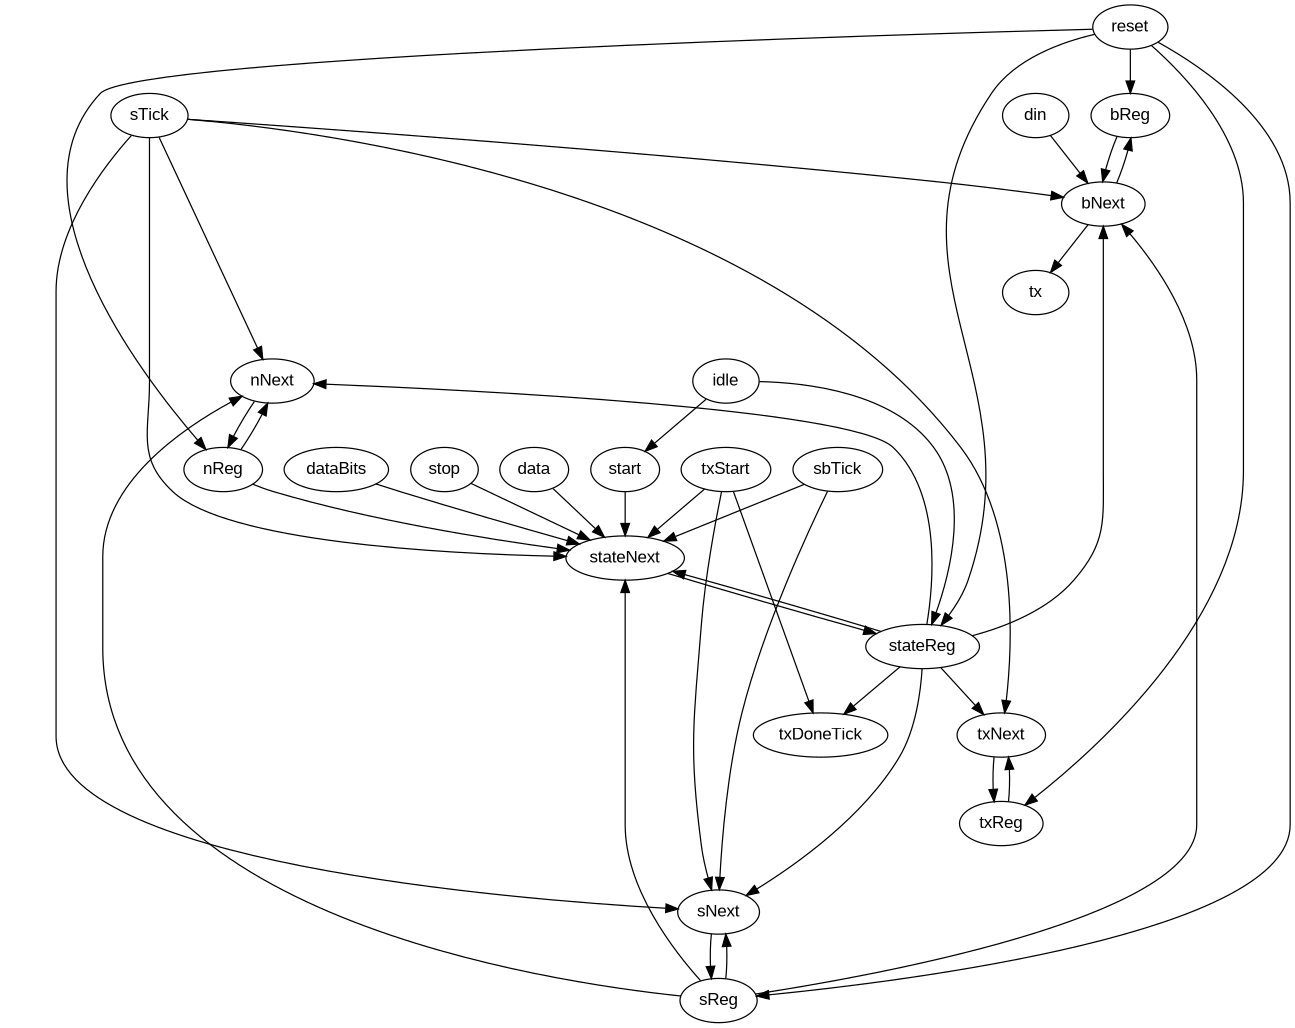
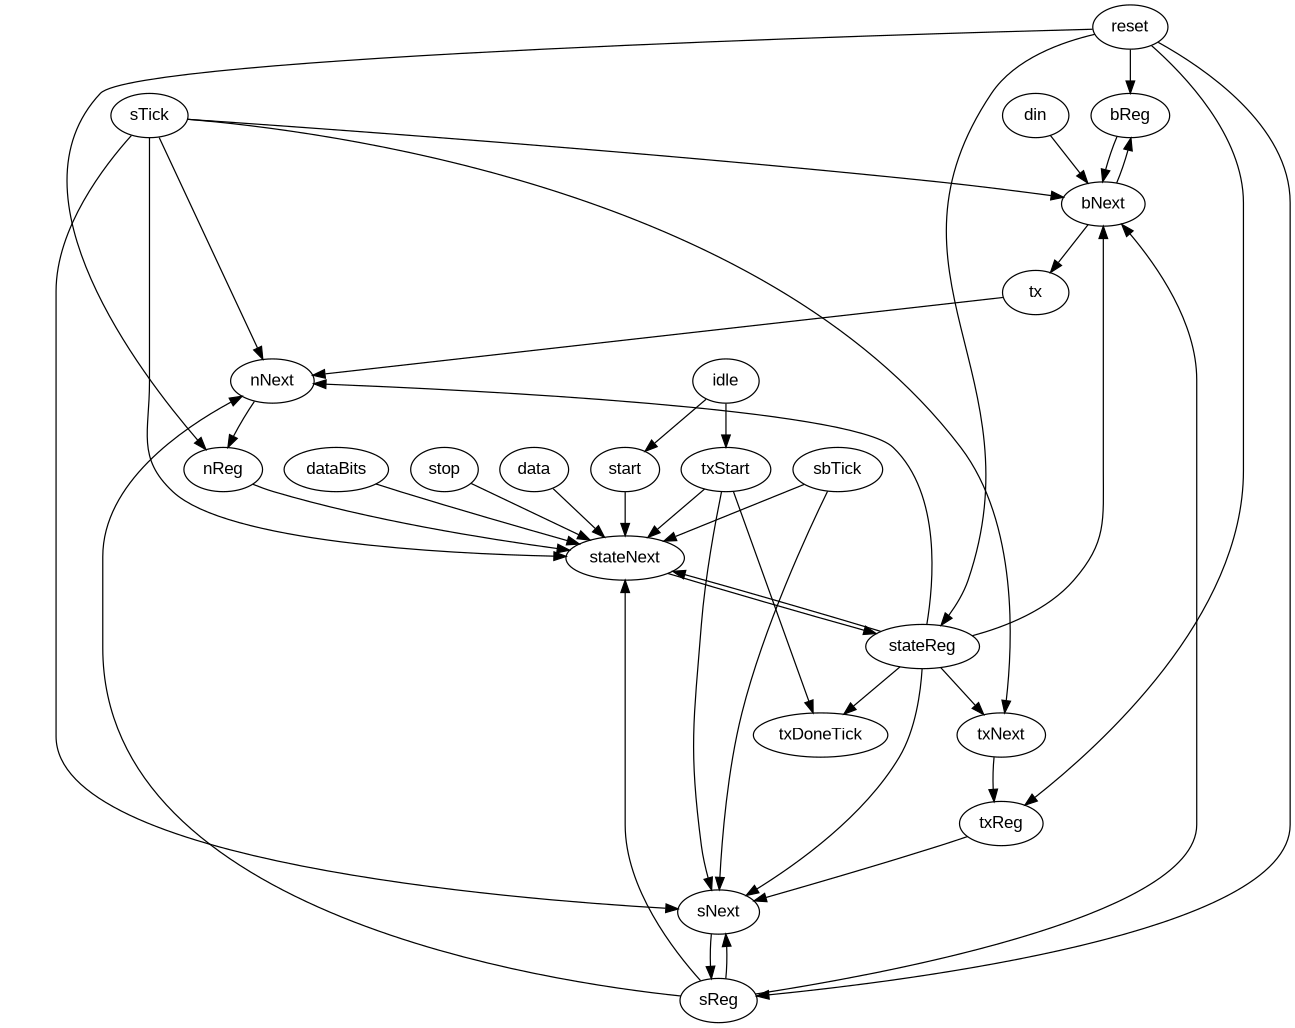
edge "nReg" -> "nNext": now "tx" -> "nNext"
edge "idle" -> "stateReg": now "idle" -> "txStart"
edge "txReg" -> "txNext": now "txReg" -> "sNext"
